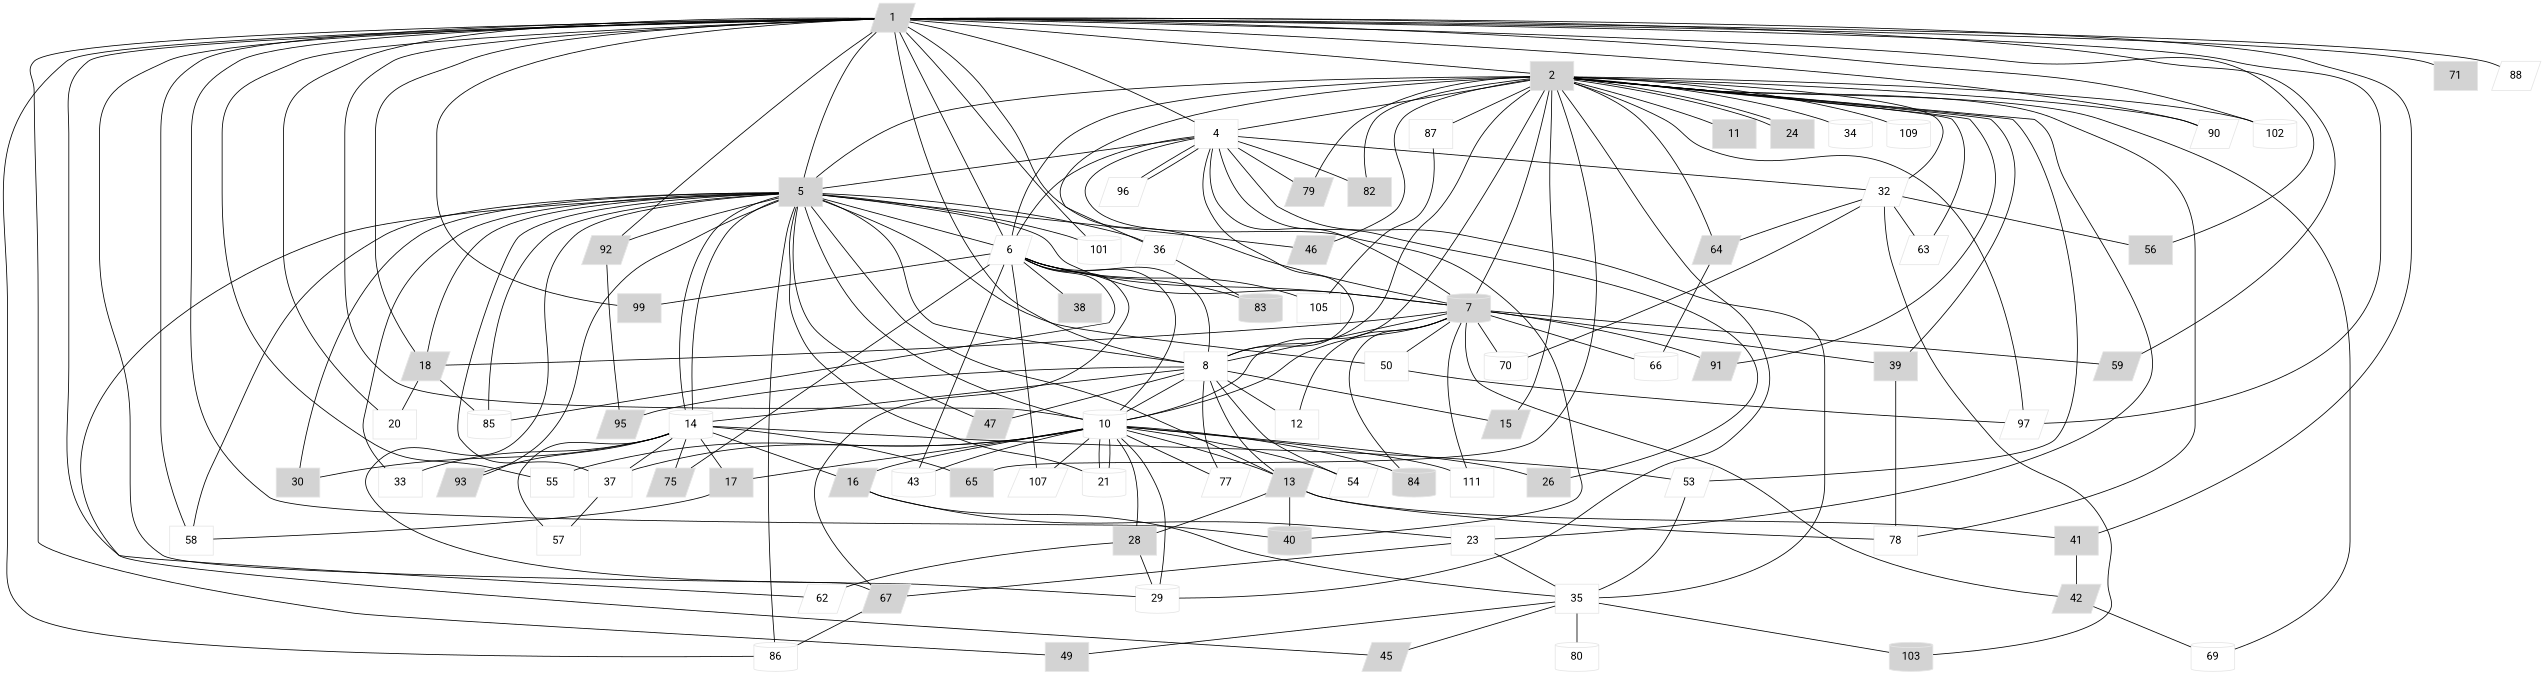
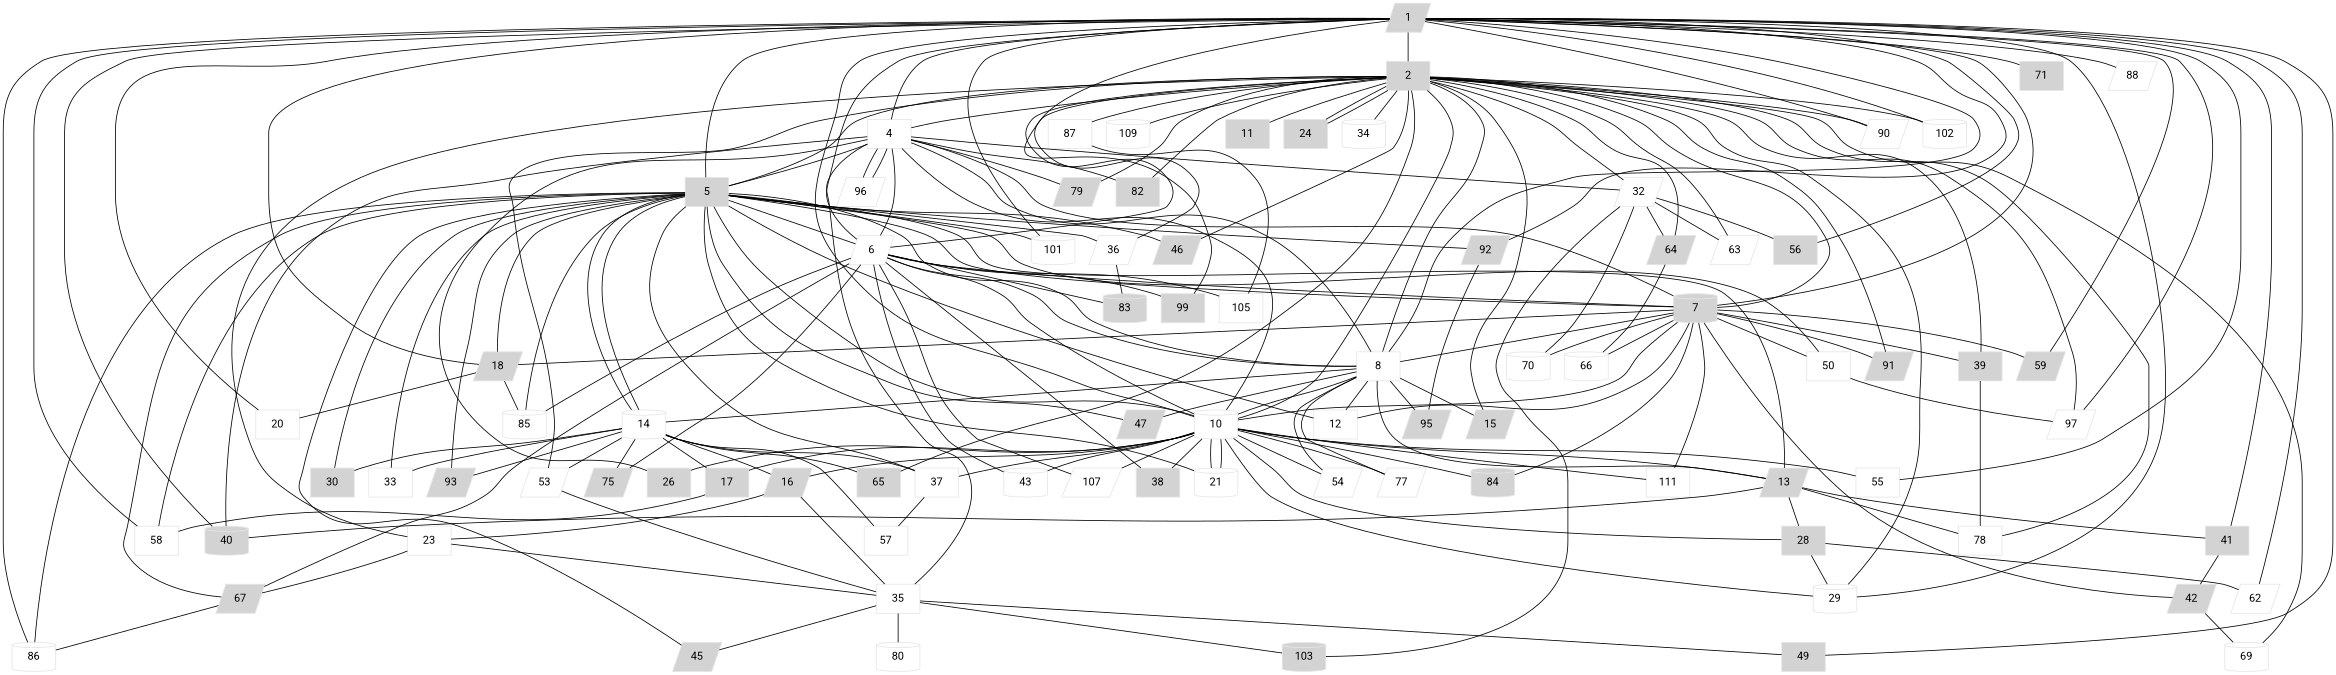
edge "4" -- "10": added
edge "5" -- "12": added
edge "10" -- "38": added
